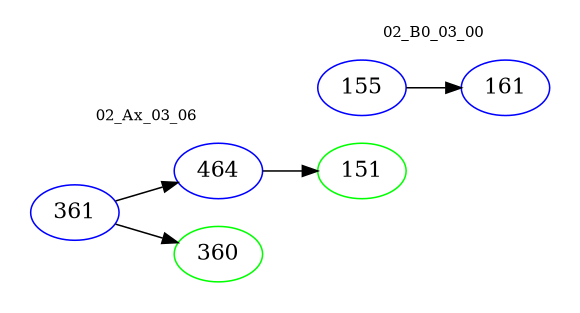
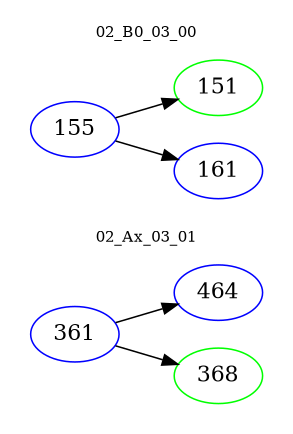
cluster "02_Ax_03_06": label "02_Ax_03_06" -> "02_Ax_03_01"
edge "464" -> "151": now "155" -> "151"
node "360": label "360" -> "368"
